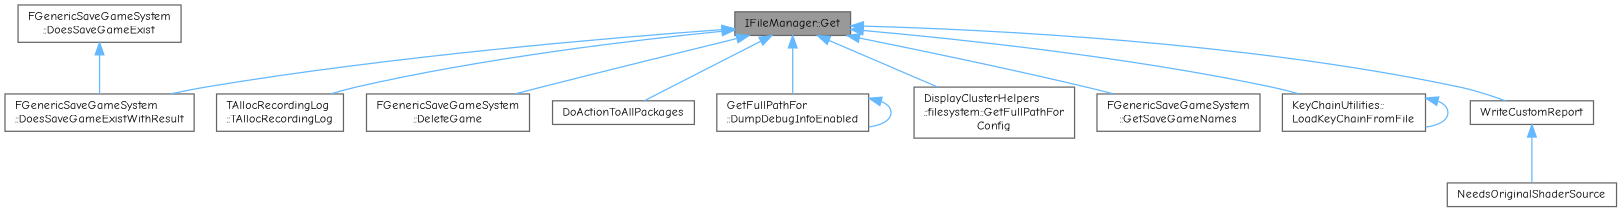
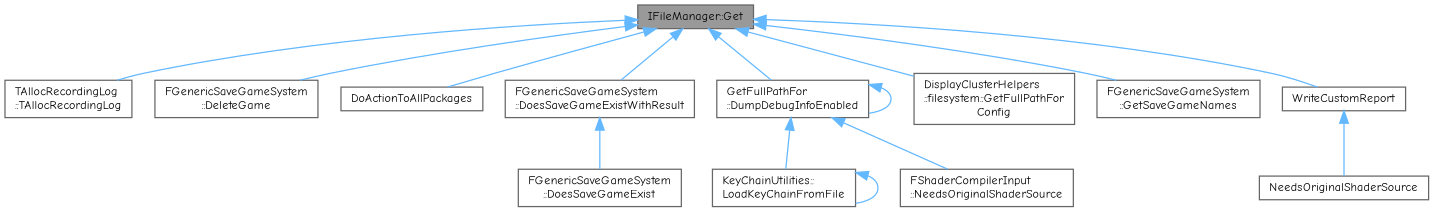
edge "KeyChainUtilities:: LoadKeyChainFromFile" -> "IFileManager::Get": now "KeyChainUtilities:: LoadKeyChainFromFile" -> "GetFullPathFor ::DumpDebugInfoEnabled"
edge "FGenericSaveGameSystem ::DoesSaveGameExistWithResult" -> "FGenericSaveGameSystem ::DoesSaveGameExist": reversed
node "FShaderCompilerInput ::NeedsOriginalShaderSource": added
